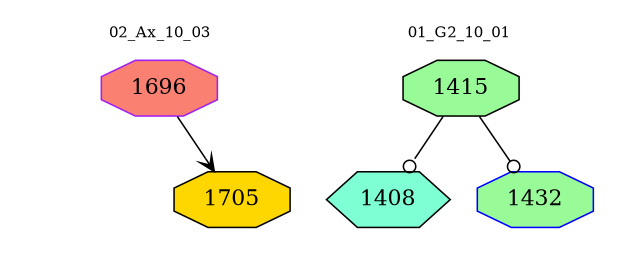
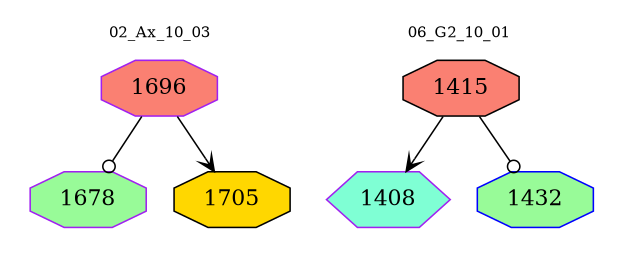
cluster "01_G2_10_01": label "01_G2_10_01" -> "06_G2_10_01"
node "1415": fillcolor palegreen -> salmon
edge "1415" -> "1408": arrowhead odot -> vee
node "1678": added
node "1408": color black -> purple
